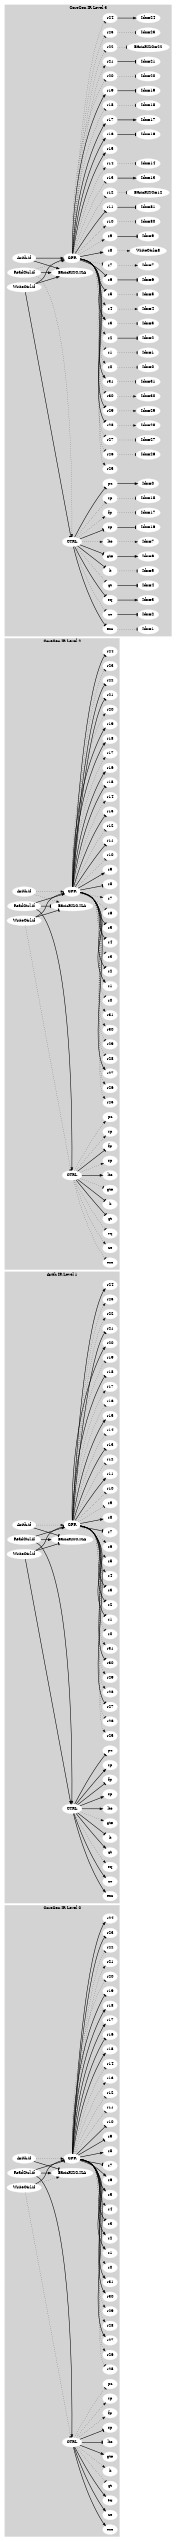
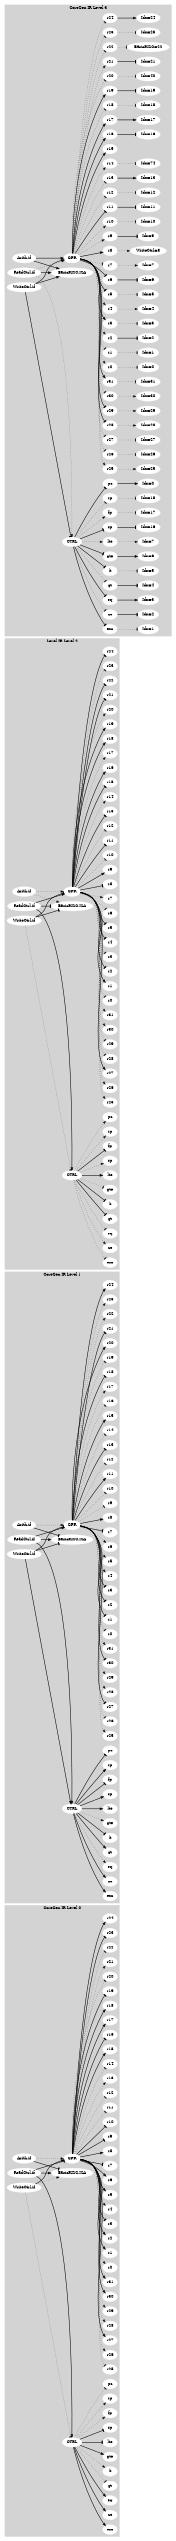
node "Idx=20": label "Idx=20" -> "Idx=40"
node "Idx=14": label "Idx=14" -> "Idx=74"
node "BasicRISC=12": label "BasicRISC=12" -> "Idx=12"
node "Idx=81": label "Idx=81" -> "Idx=11"
node "Idx=80": label "Idx=80" -> "Idx=10"
node "Idx=25": added
cluster "CoreGen IR Level 2": label "CoreGen IR Level 2" -> "Level IR Level 2"
cluster "Arith IR Level 1": label "Arith IR Level 1" -> "CoreGen IR Level 1"
